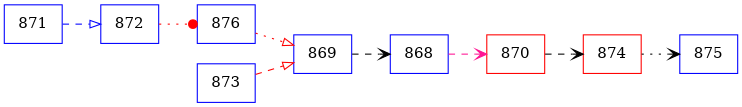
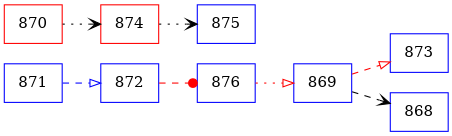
edge "872" -> "876": style dotted -> dashed
edge "868" -> "870": removed
edge "870" -> "874": style dashed -> dotted
edge "873" -> "869": reversed
